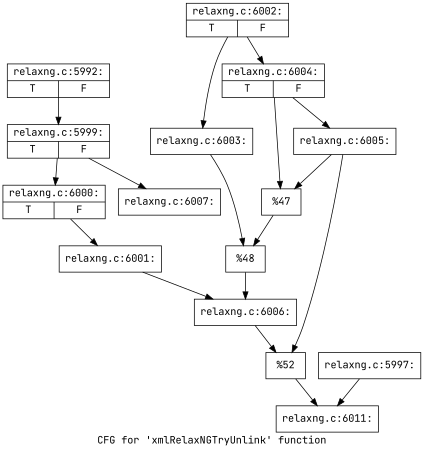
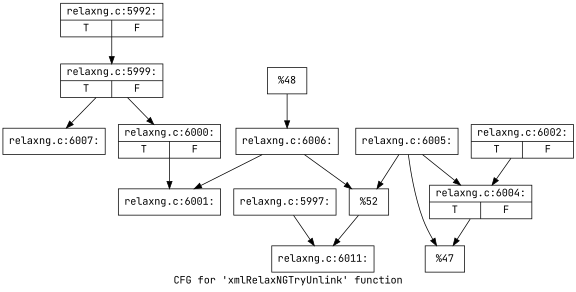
edge "relaxng.c:6004:" -> "relaxng.c:6005:": reversed
node "relaxng.c:6003:": removed
edge "%47" -> "%48": removed
edge "relaxng.c:6001:" -> "relaxng.c:6006:": reversed
